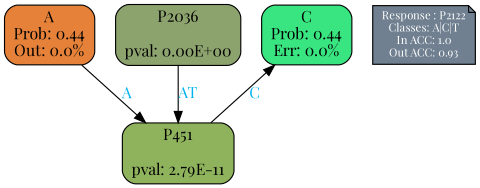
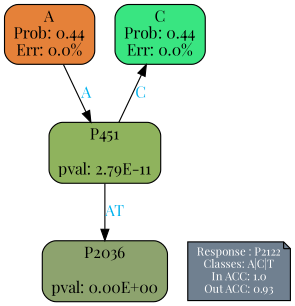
node "A Prob: 0.44 Out: 0.0%": label "A Prob: 0.44 Out: 0.0%" -> "A Prob: 0.44 Err: 0.0%"
edge "P2036 pval: 0.00E+00" -> "P451 pval: 2.79E-11": reversed
